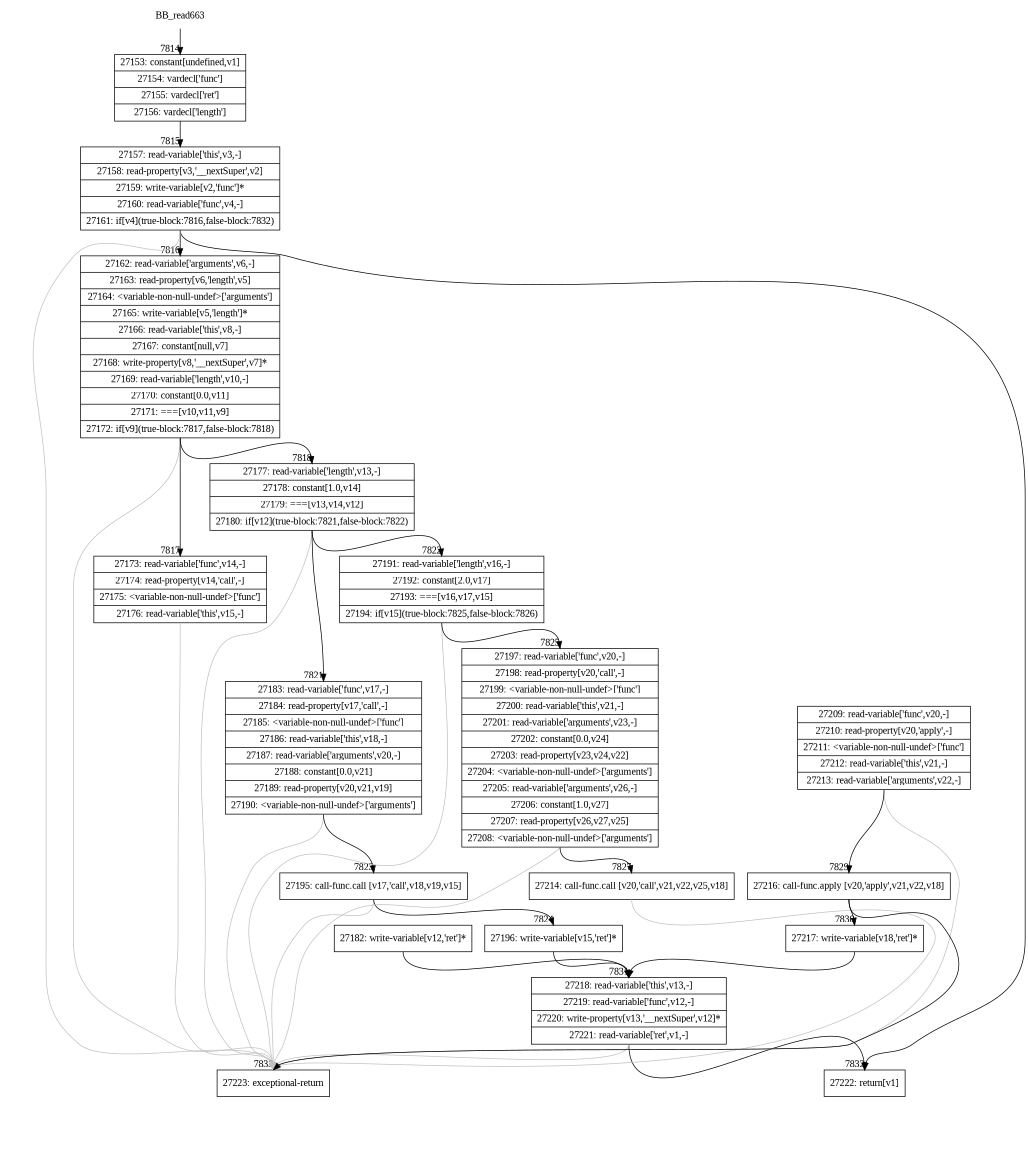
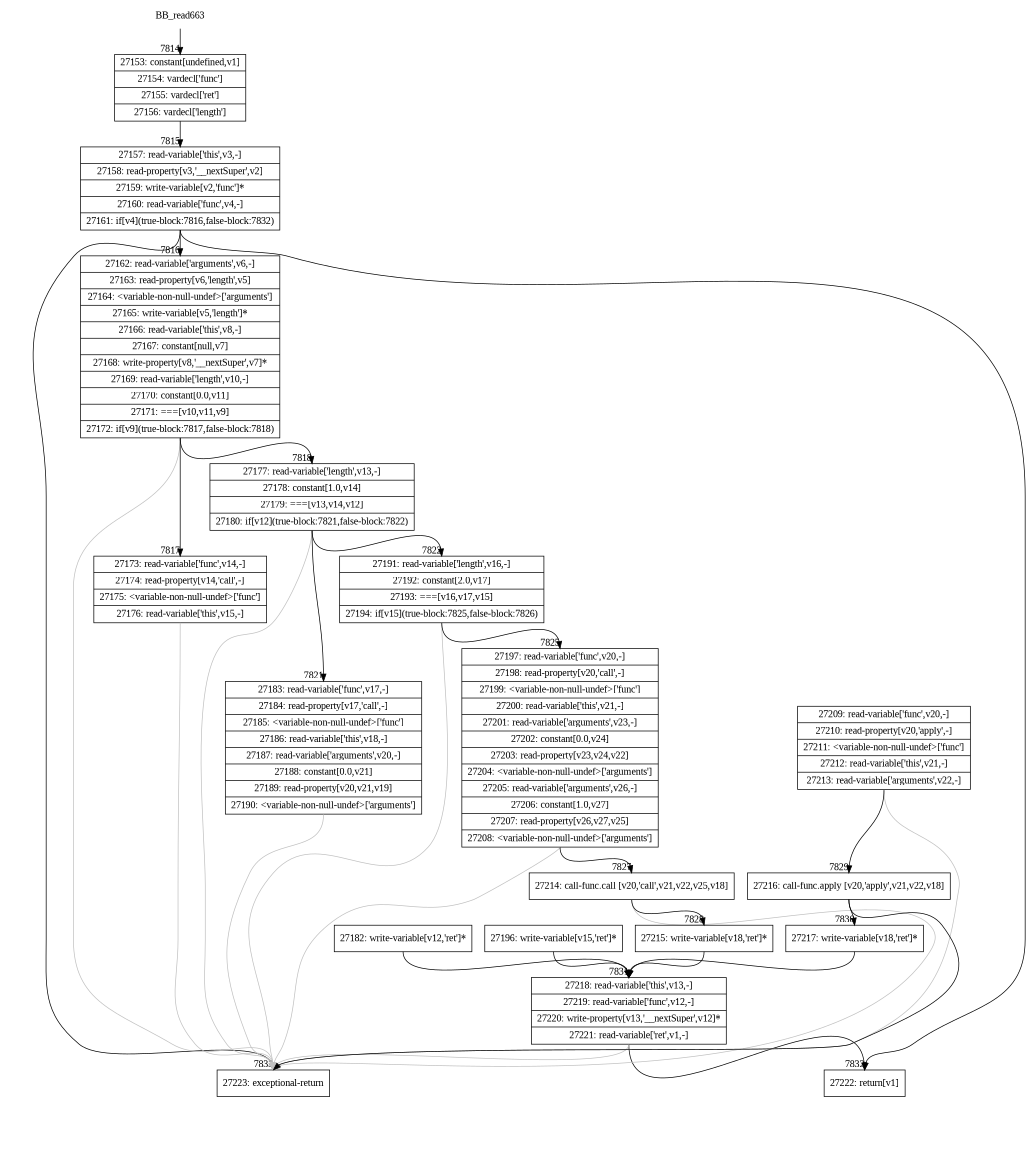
edge "27157: read-variable['this',v3,-]" -> "27223: exceptional-return": color gray -> black
node "27195: call-func.call [v17,'call',v18,v19,v15]": removed
node "27215: write-variable[v18,'ret']*": added
